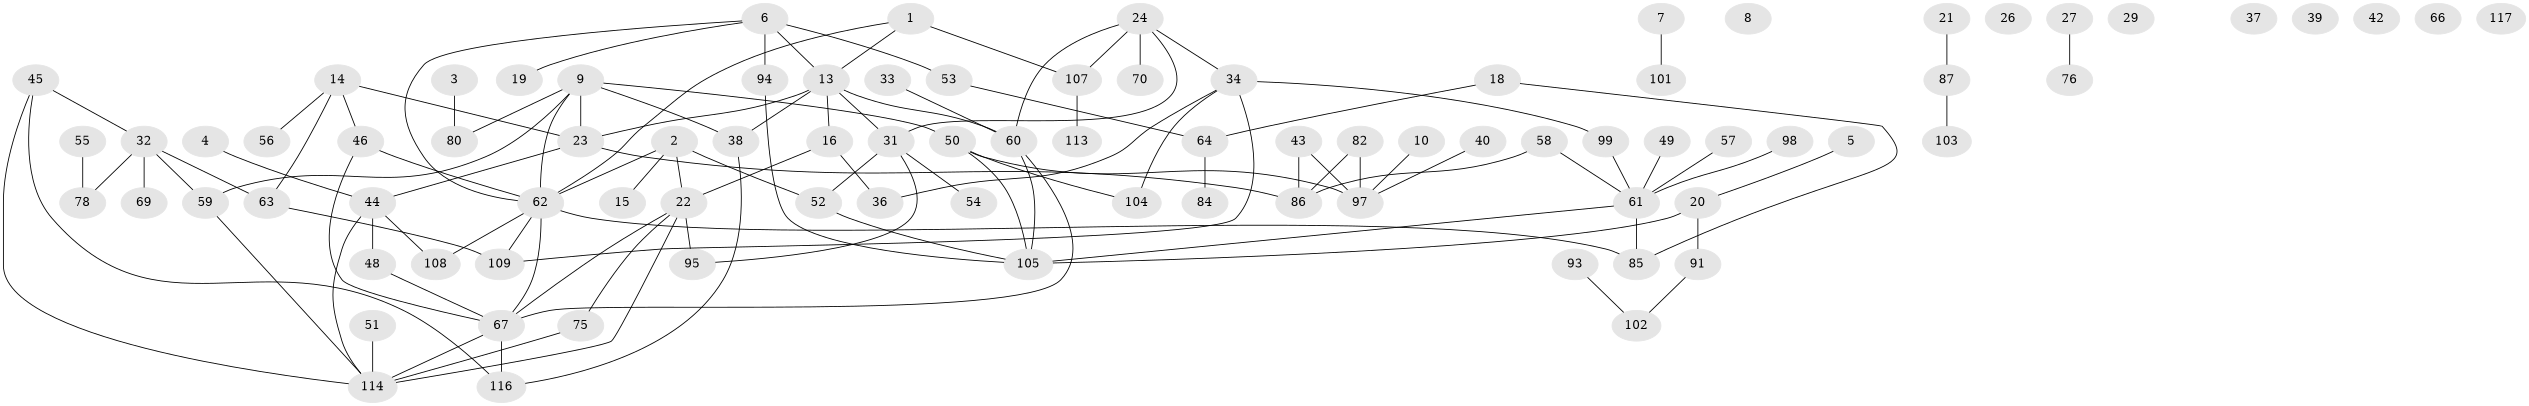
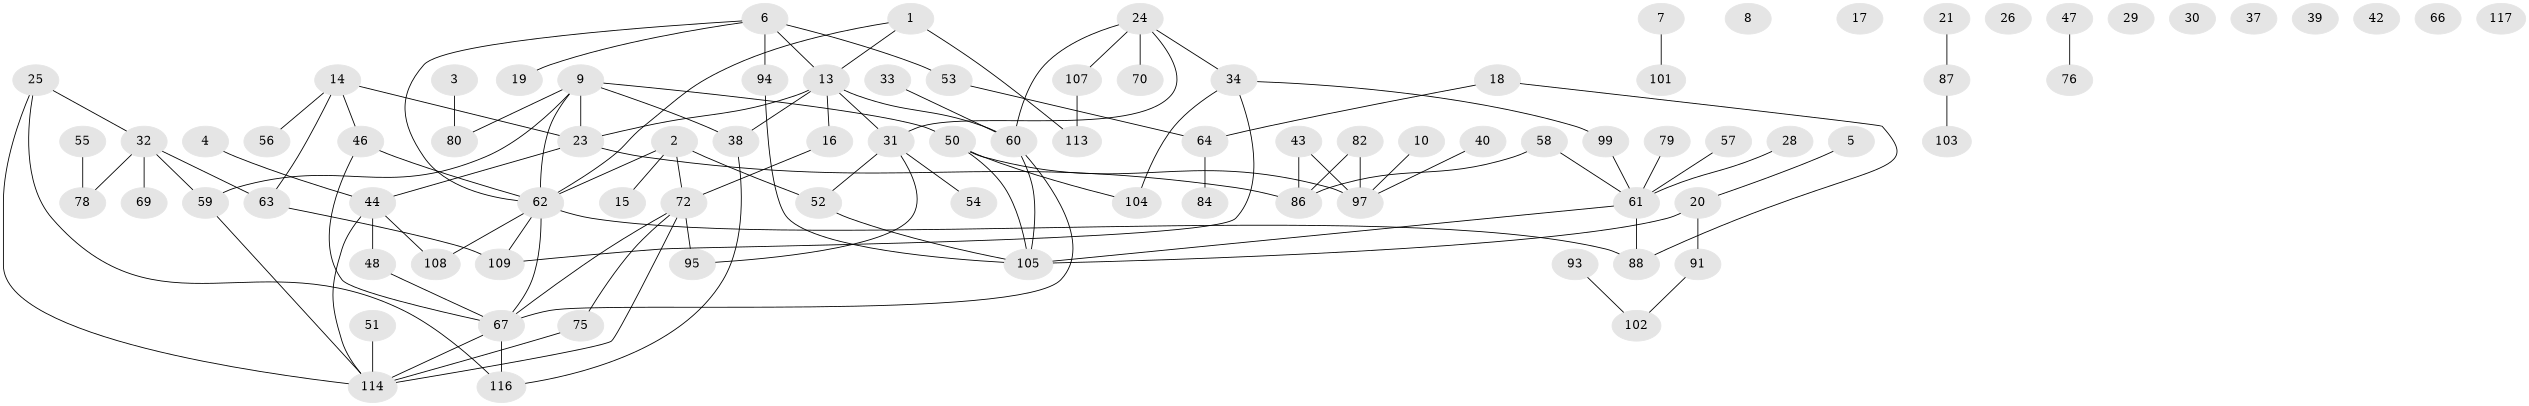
node "17": added
node "27": label "27" -> "47"
node "30": added
edge "1" -- "107": now "1" -- "113"
node "45": label "45" -> "25"
node "49": label "49" -> "79"
node "98": label "98" -> "28"
node "22": label "22" -> "72"
node "36": removed
node "85": label "85" -> "88"
